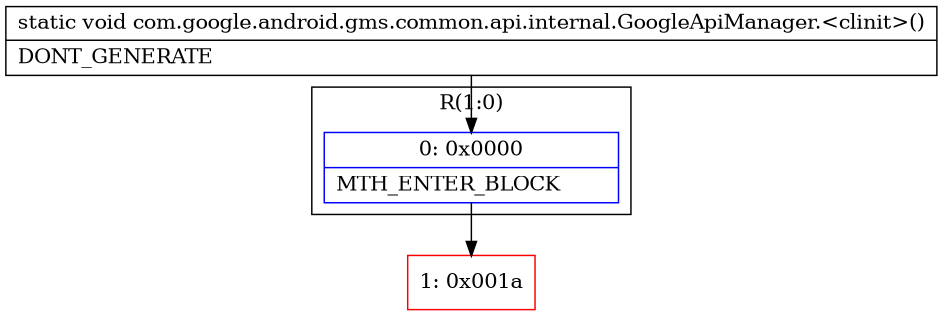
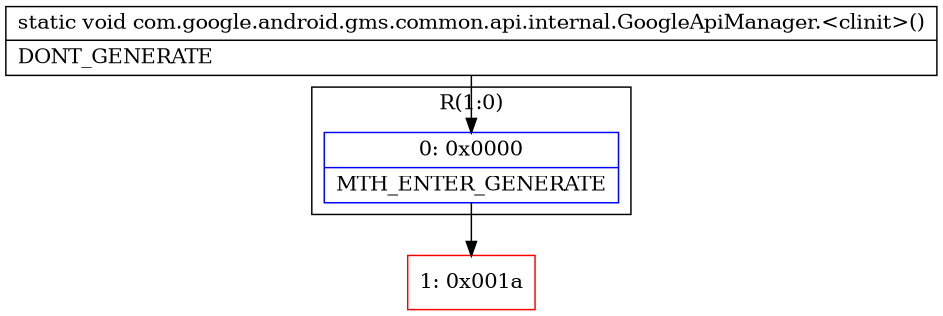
node "0: 0x0000": text "MTH_ENTER_BLOCK" -> "MTH_ENTER_GENERATE"
